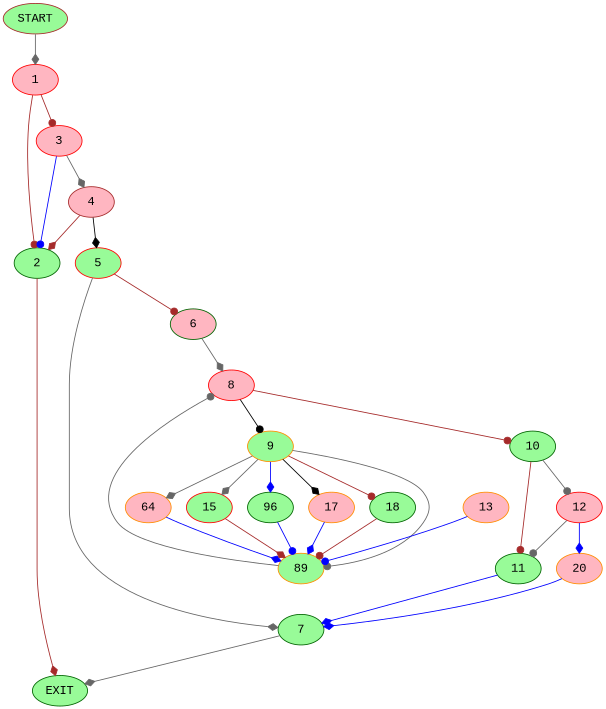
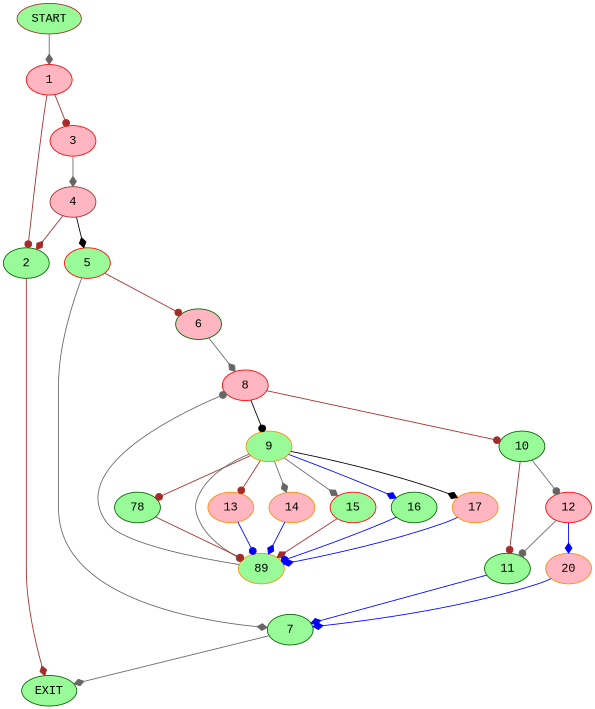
edge "3" -> "2": removed
edge "9" -> "13": added
node "64": label "64" -> "14"
node "96": label "96" -> "16"
node "18": label "18" -> "78"
